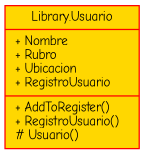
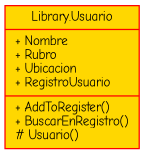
node "Library.Usuario": text "+ RegistroUsuario()" -> "+ BuscarEnRegistro()"
